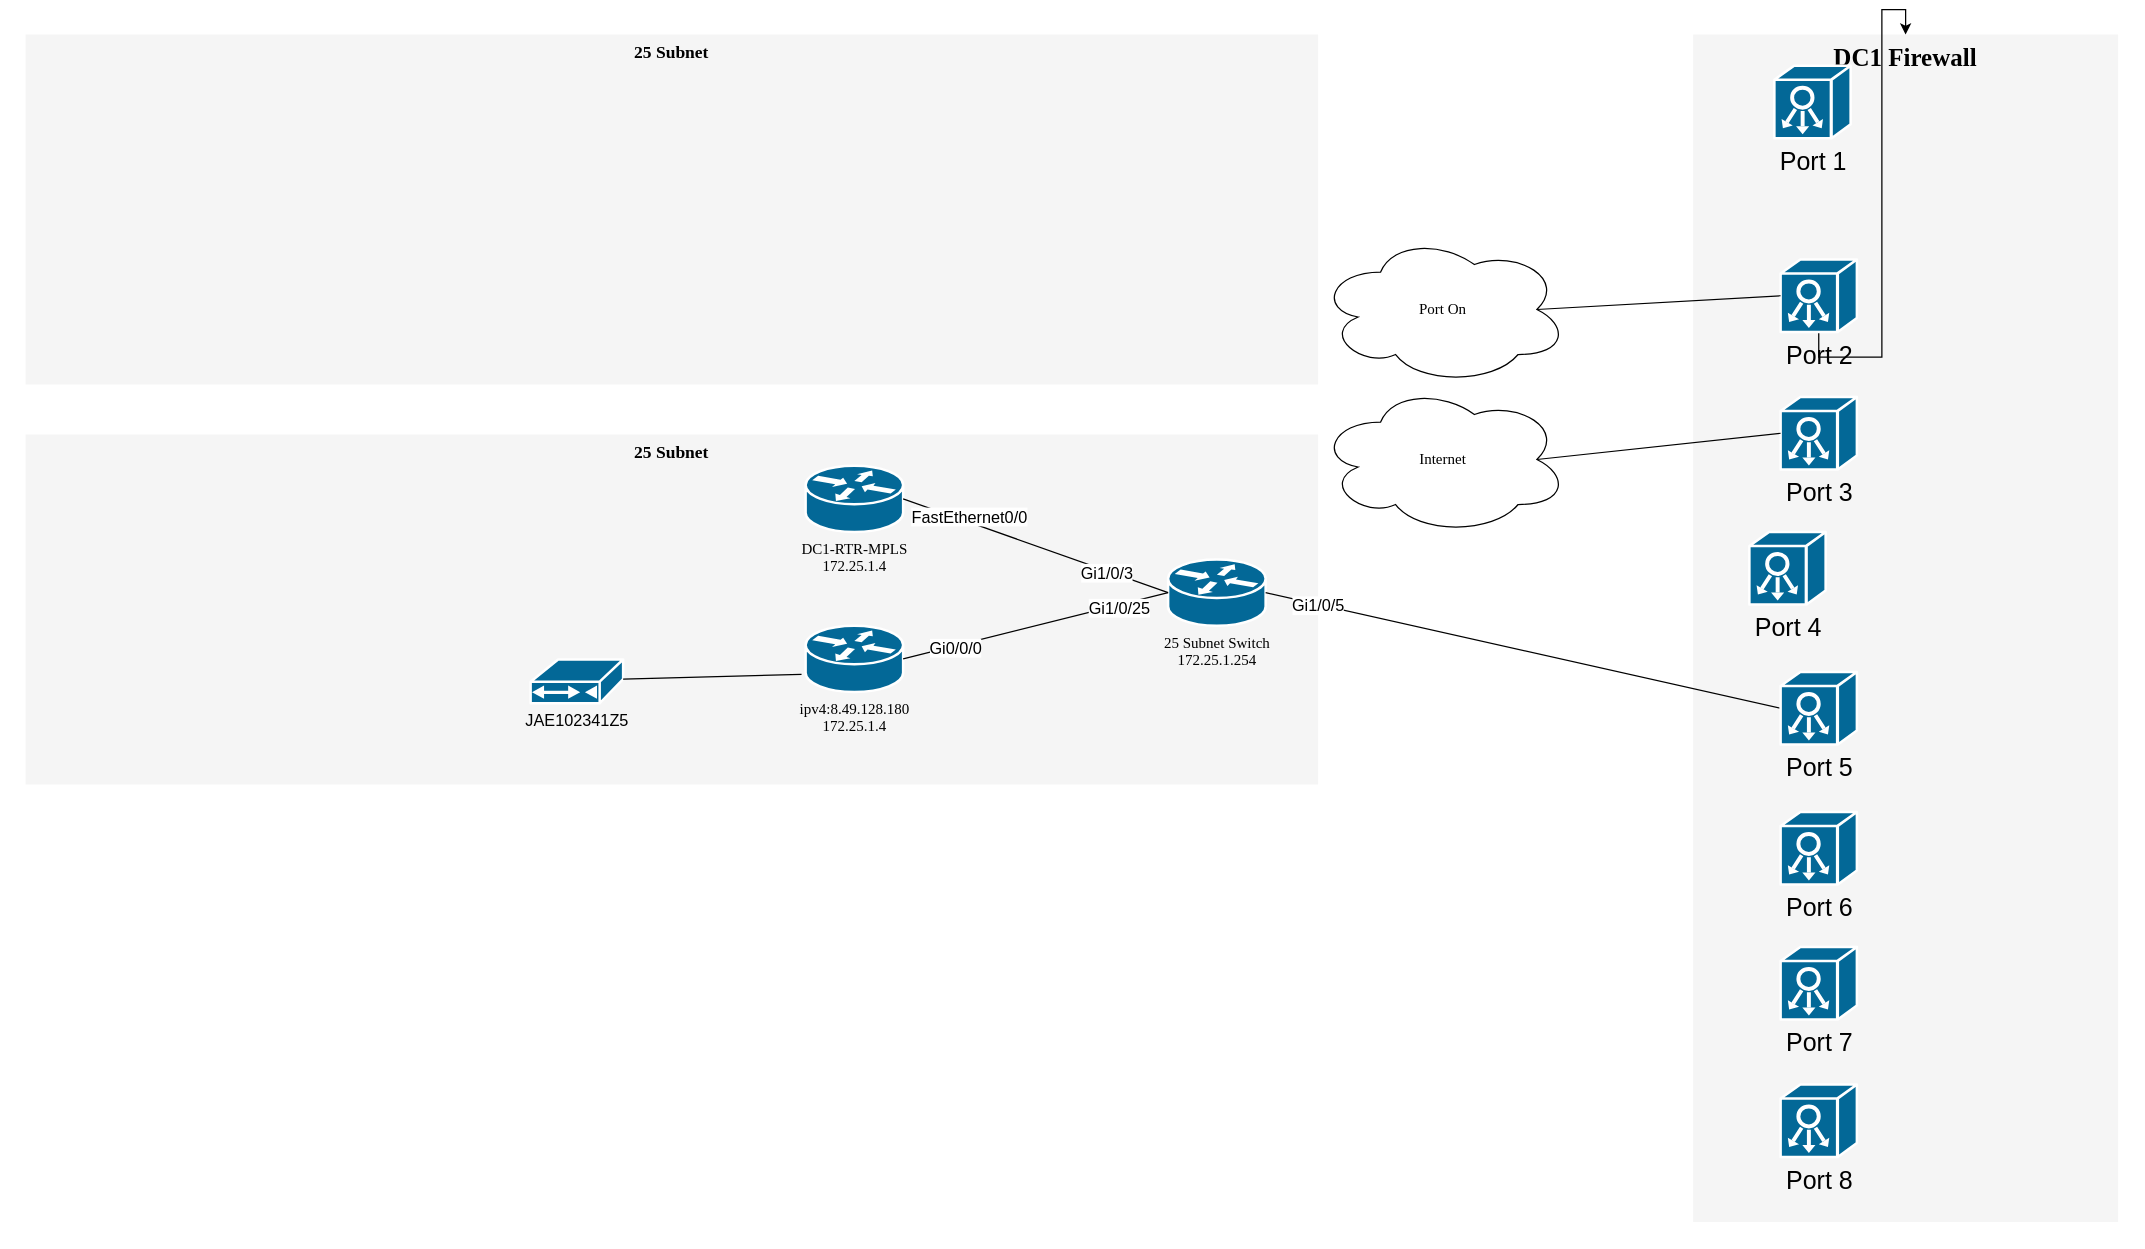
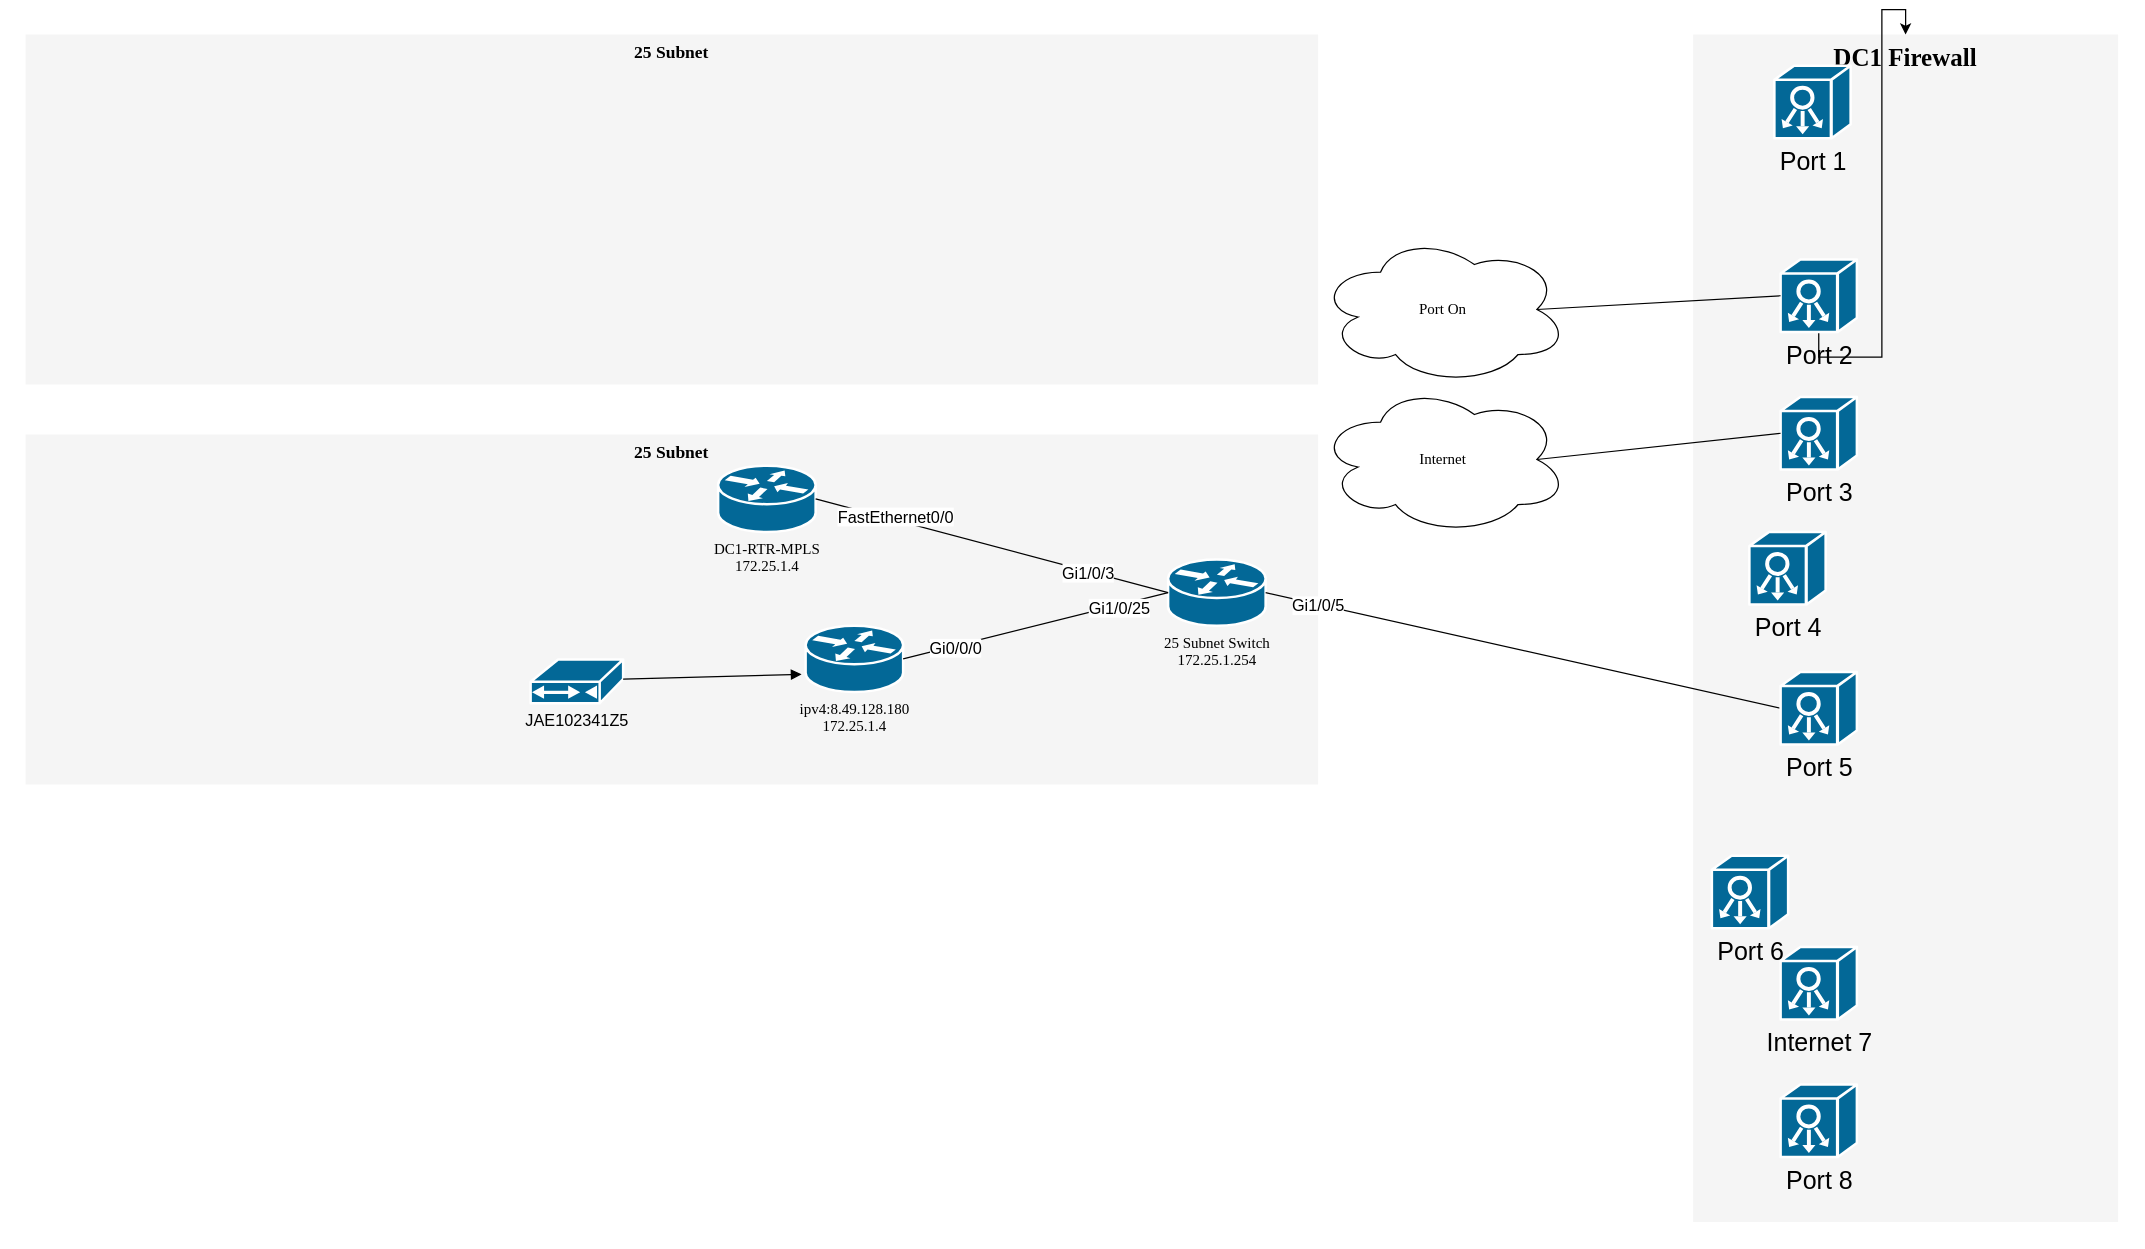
node "DC1-RTR-MPLS 172.25.1.4": moved (854, 499) -> (767, 499)
edge "ipv4:8.49.128.180 172.25.1.4" -- "JAE102341Z5": arrowhead none -> block
node "Port 6": moved (1819, 848) -> (1750, 892)
node "Port 7": label "Port 7" -> "Internet 7"
